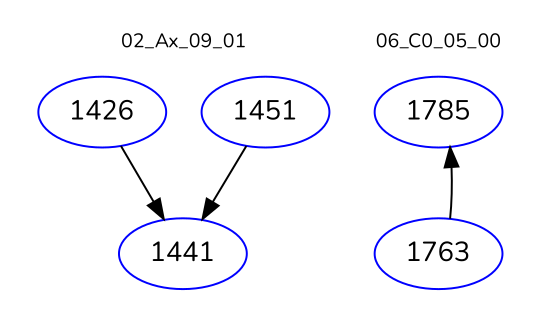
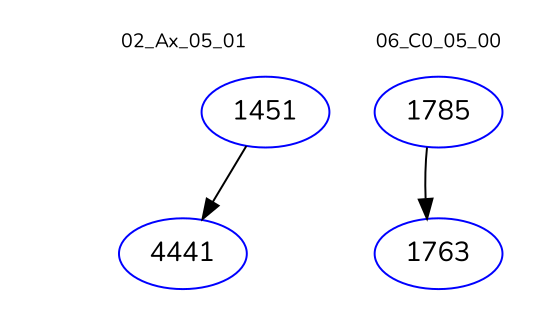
cluster "02_Ax_09_01": label "02_Ax_09_01" -> "02_Ax_05_01"
node "1426": removed
edge "1763" -> "1785": reversed
node "1441": label "1441" -> "4441"
